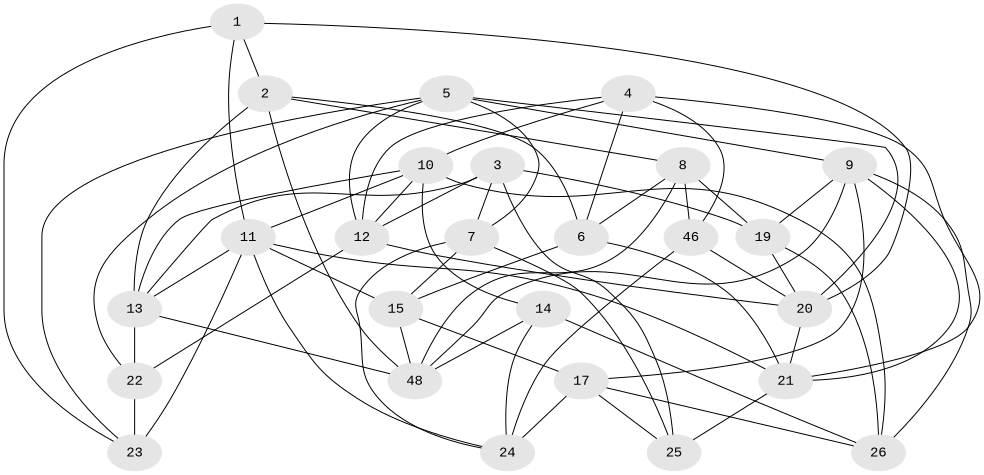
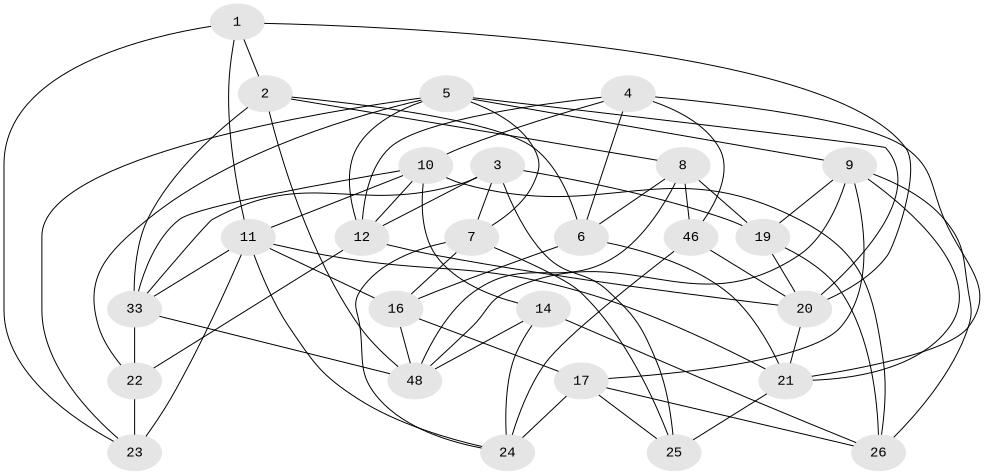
node "13": label "13" -> "33"
node "15": label "15" -> "16"
